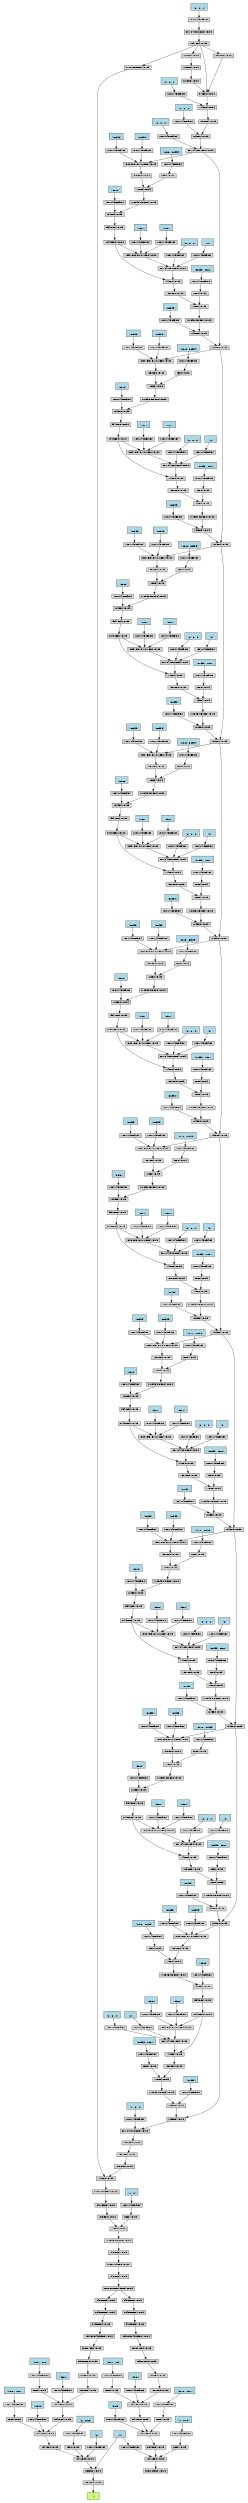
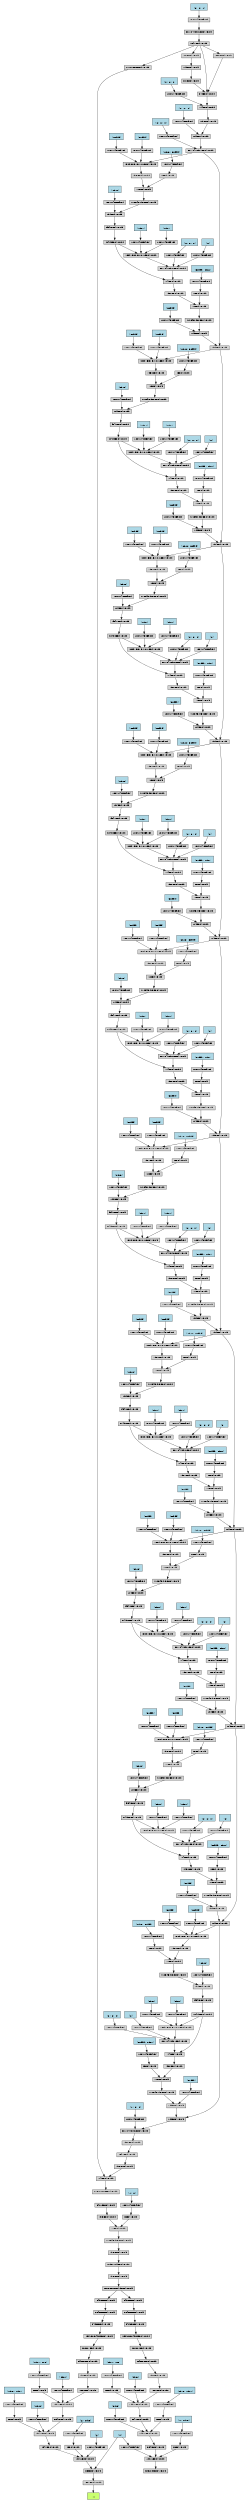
edge "TransposeBackward0" -> "CloneBackward0": removed
